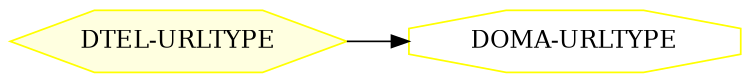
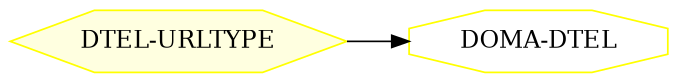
node "DOMA-URLTYPE": label "DOMA-URLTYPE" -> "DOMA-DTEL"
